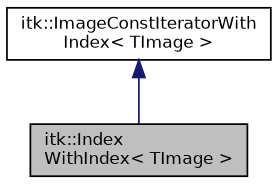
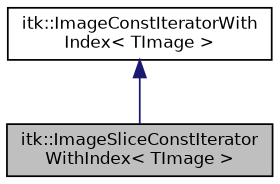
node "itk::Index WithIndex< TImage >": label "itk::Index WithIndex< TImage >" -> "itk::ImageSliceConstIterator WithIndex< TImage >"
